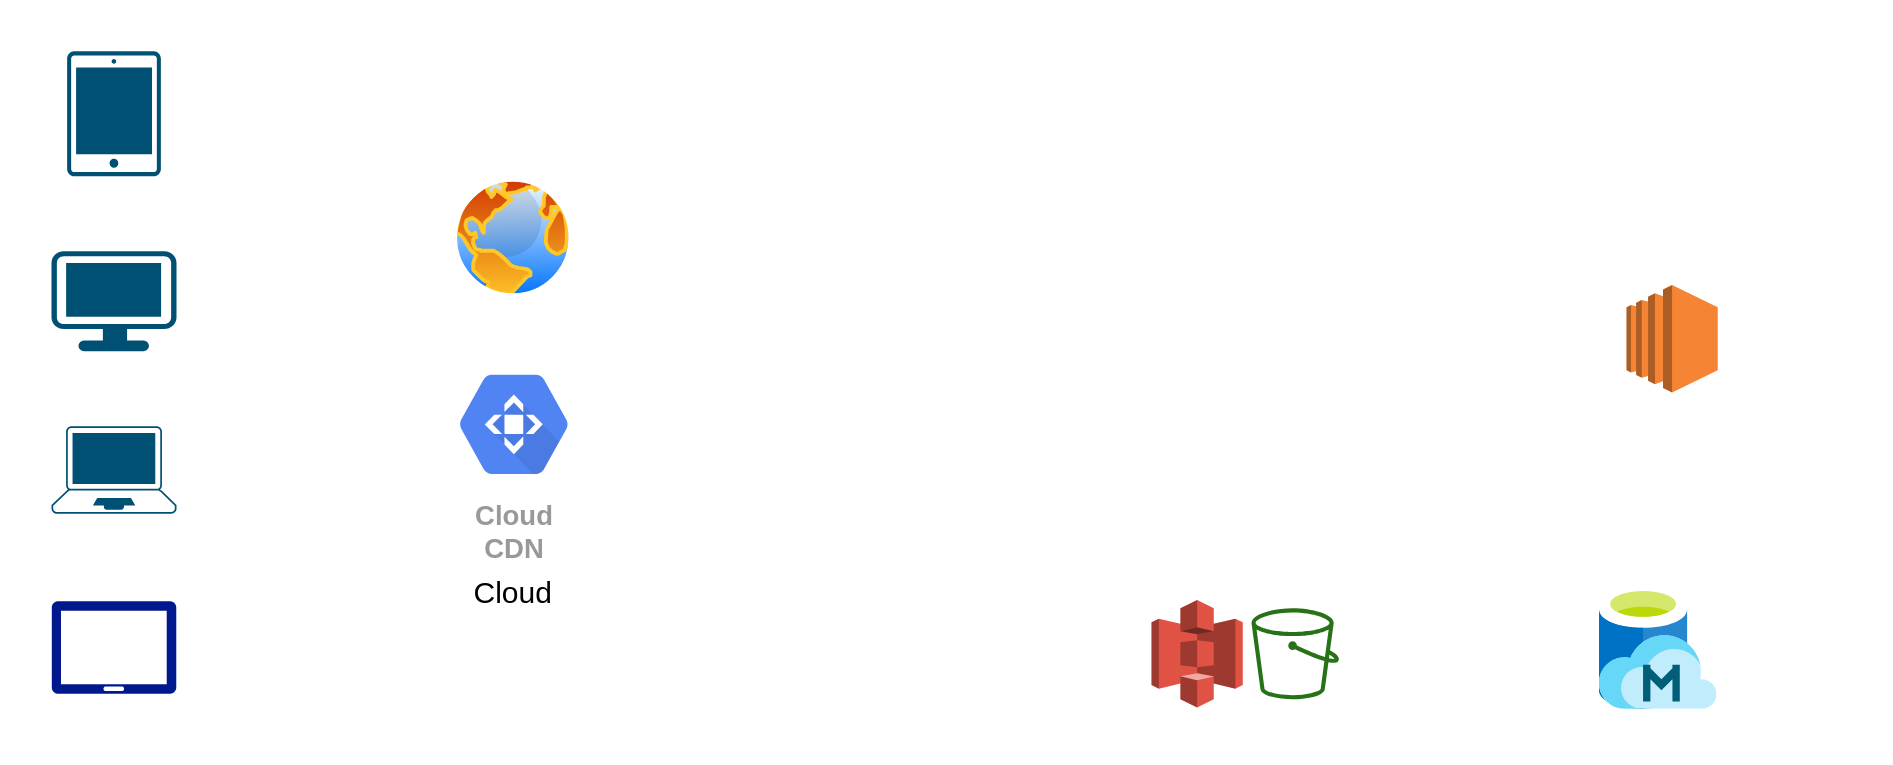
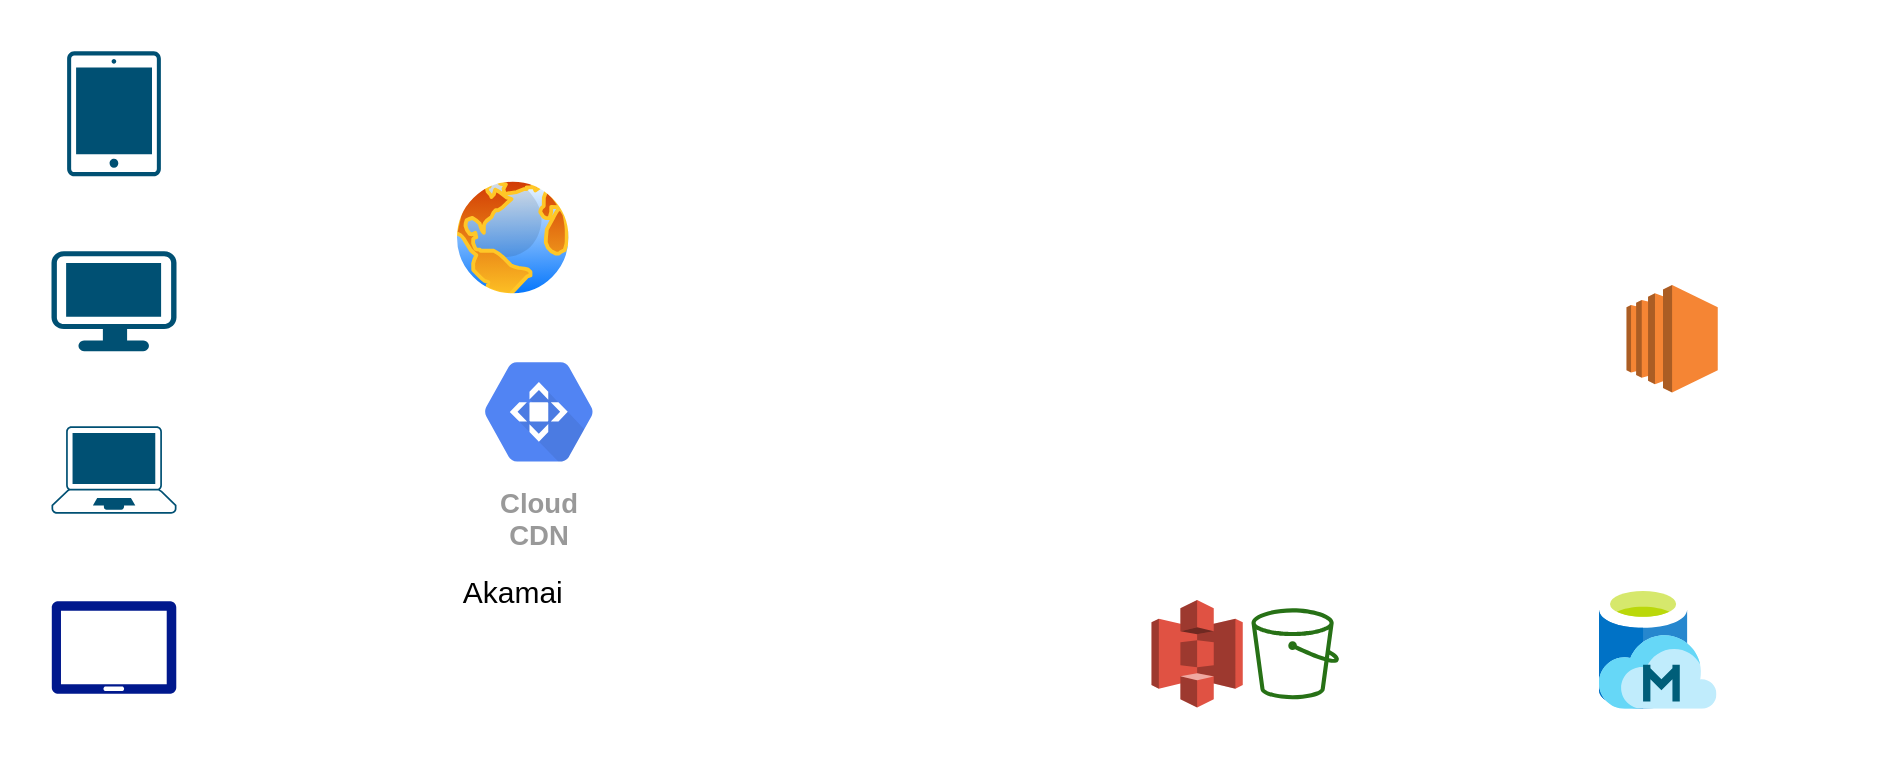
node "Cloud CDN": moved (514, 424) -> (539, 412)
node "Cloud": label "Cloud" -> "Akamai"
